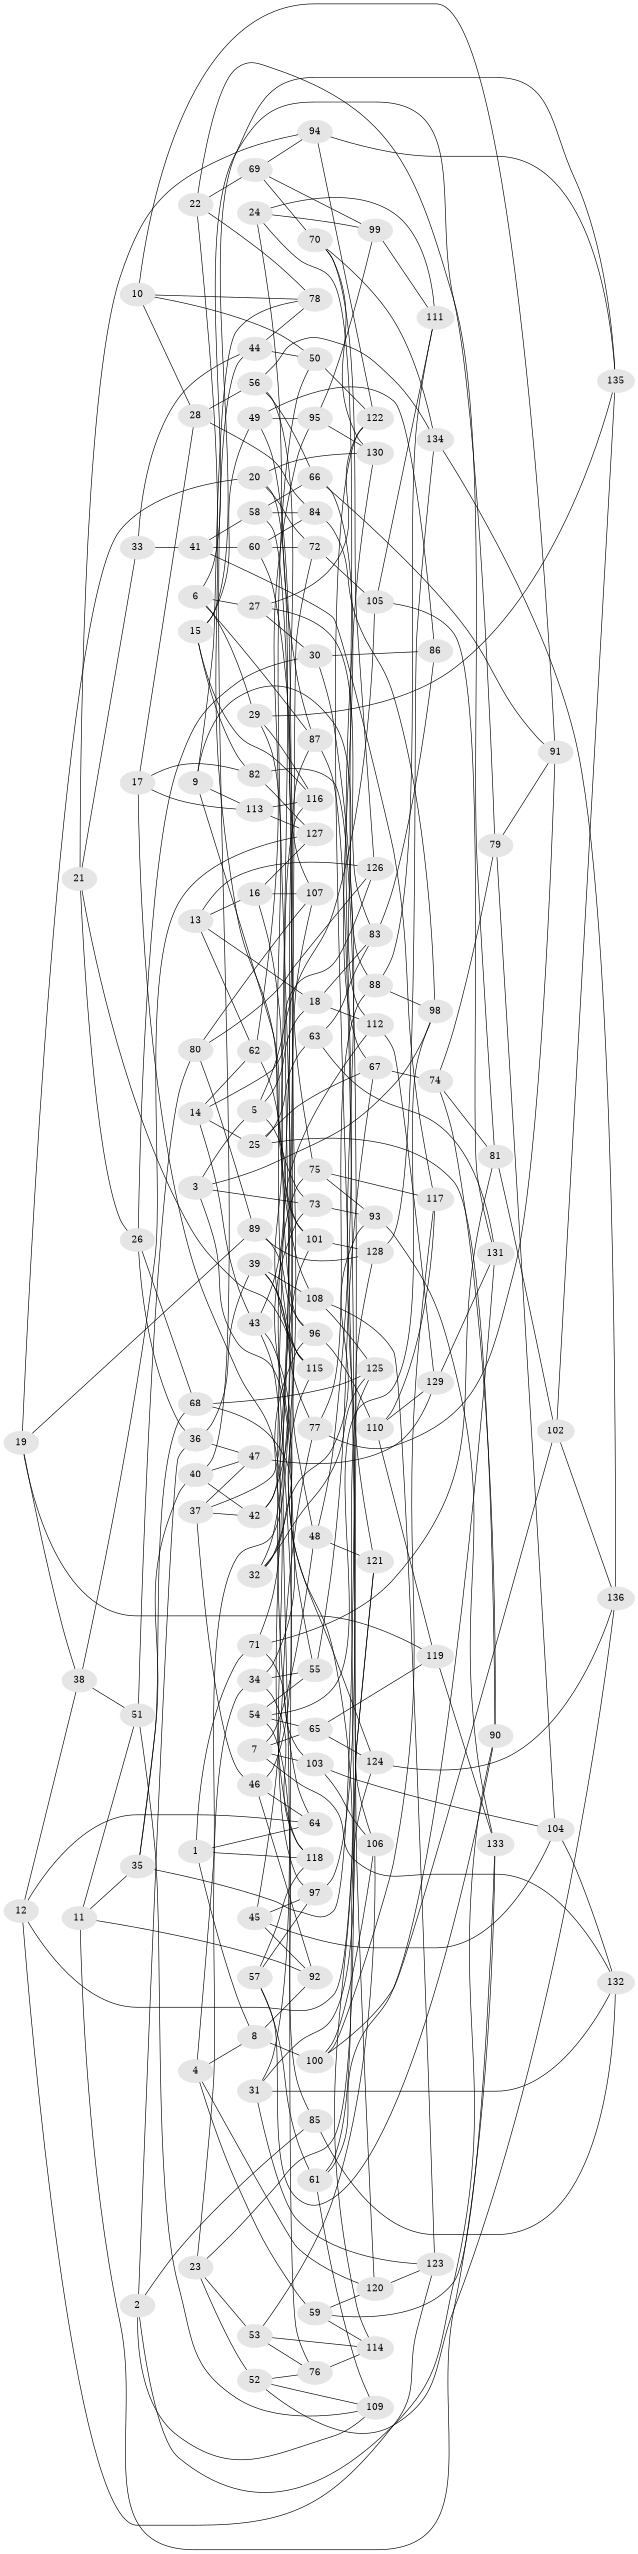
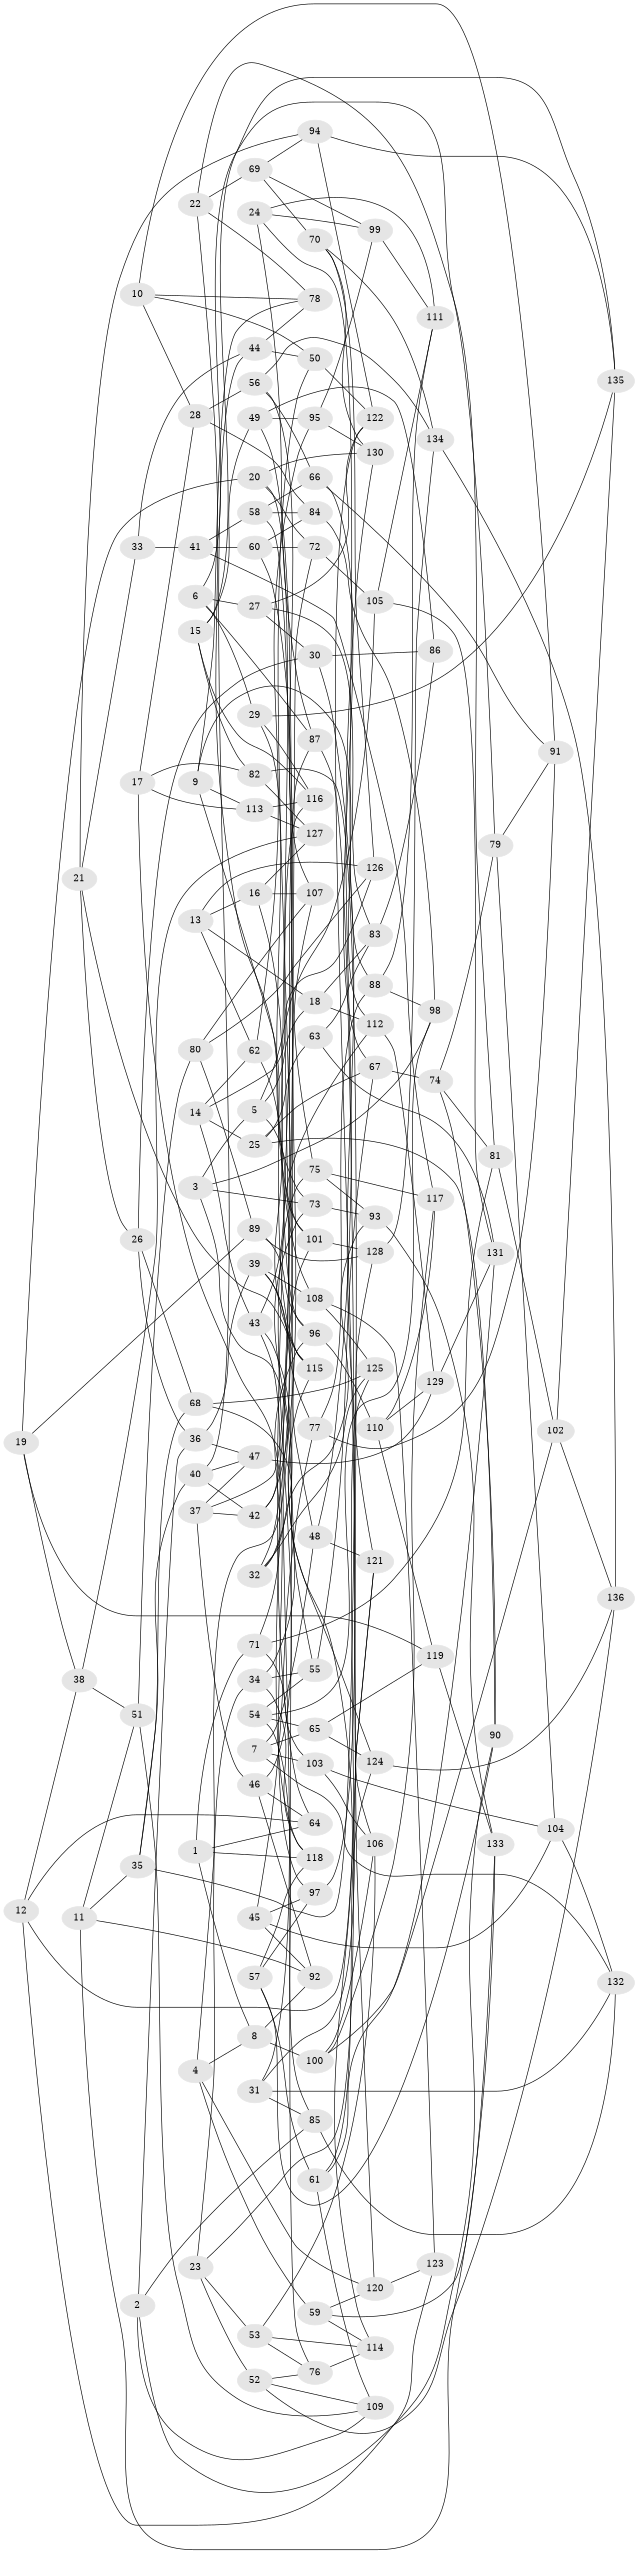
edge "31" -- "123": now "31" -- "85"
